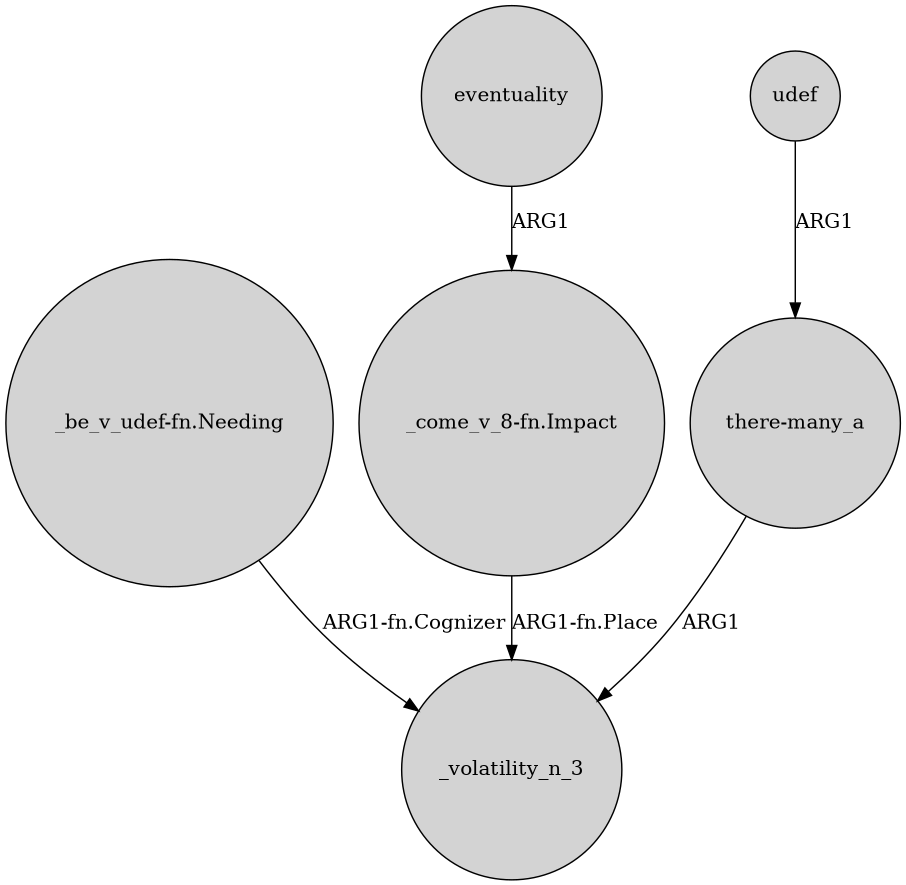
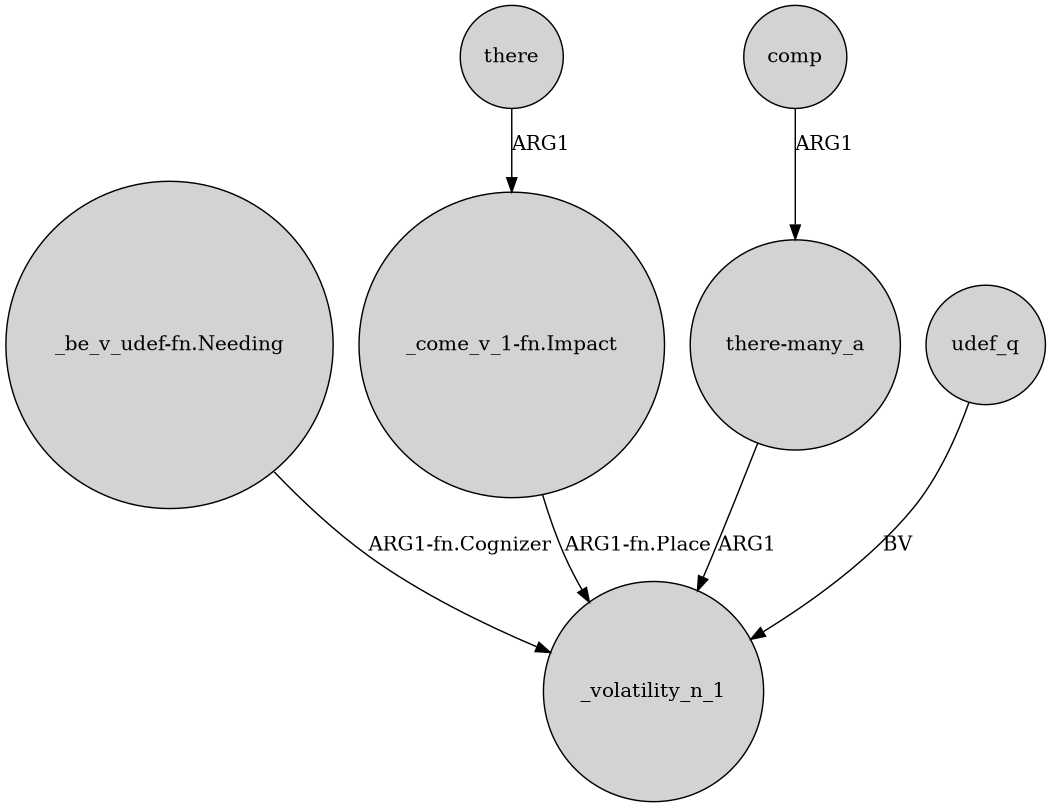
node "eventuality": label "eventuality" -> "there"
node "udef": label "udef" -> "comp"
node "udef_q": added
node "_come_v_8-fn.Impact": label "_come_v_8-fn.Impact" -> "_come_v_1-fn.Impact"
node "_volatility_n_3": label "_volatility_n_3" -> "_volatility_n_1"
